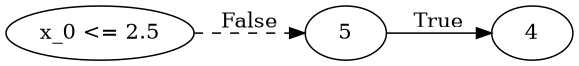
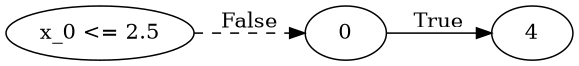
node "5": label "5" -> "0"
